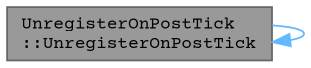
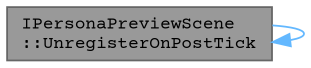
node "UnregisterOnPostTick ::UnregisterOnPostTick": label "UnregisterOnPostTick ::UnregisterOnPostTick" -> "IPersonaPreviewScene ::UnregisterOnPostTick"
